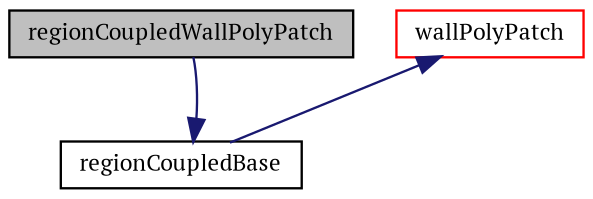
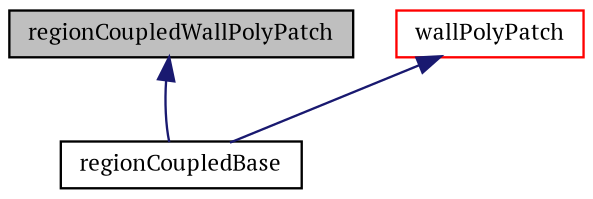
edge "regionCoupledWallPolyPatch" -> "regionCoupledBase": reversed
